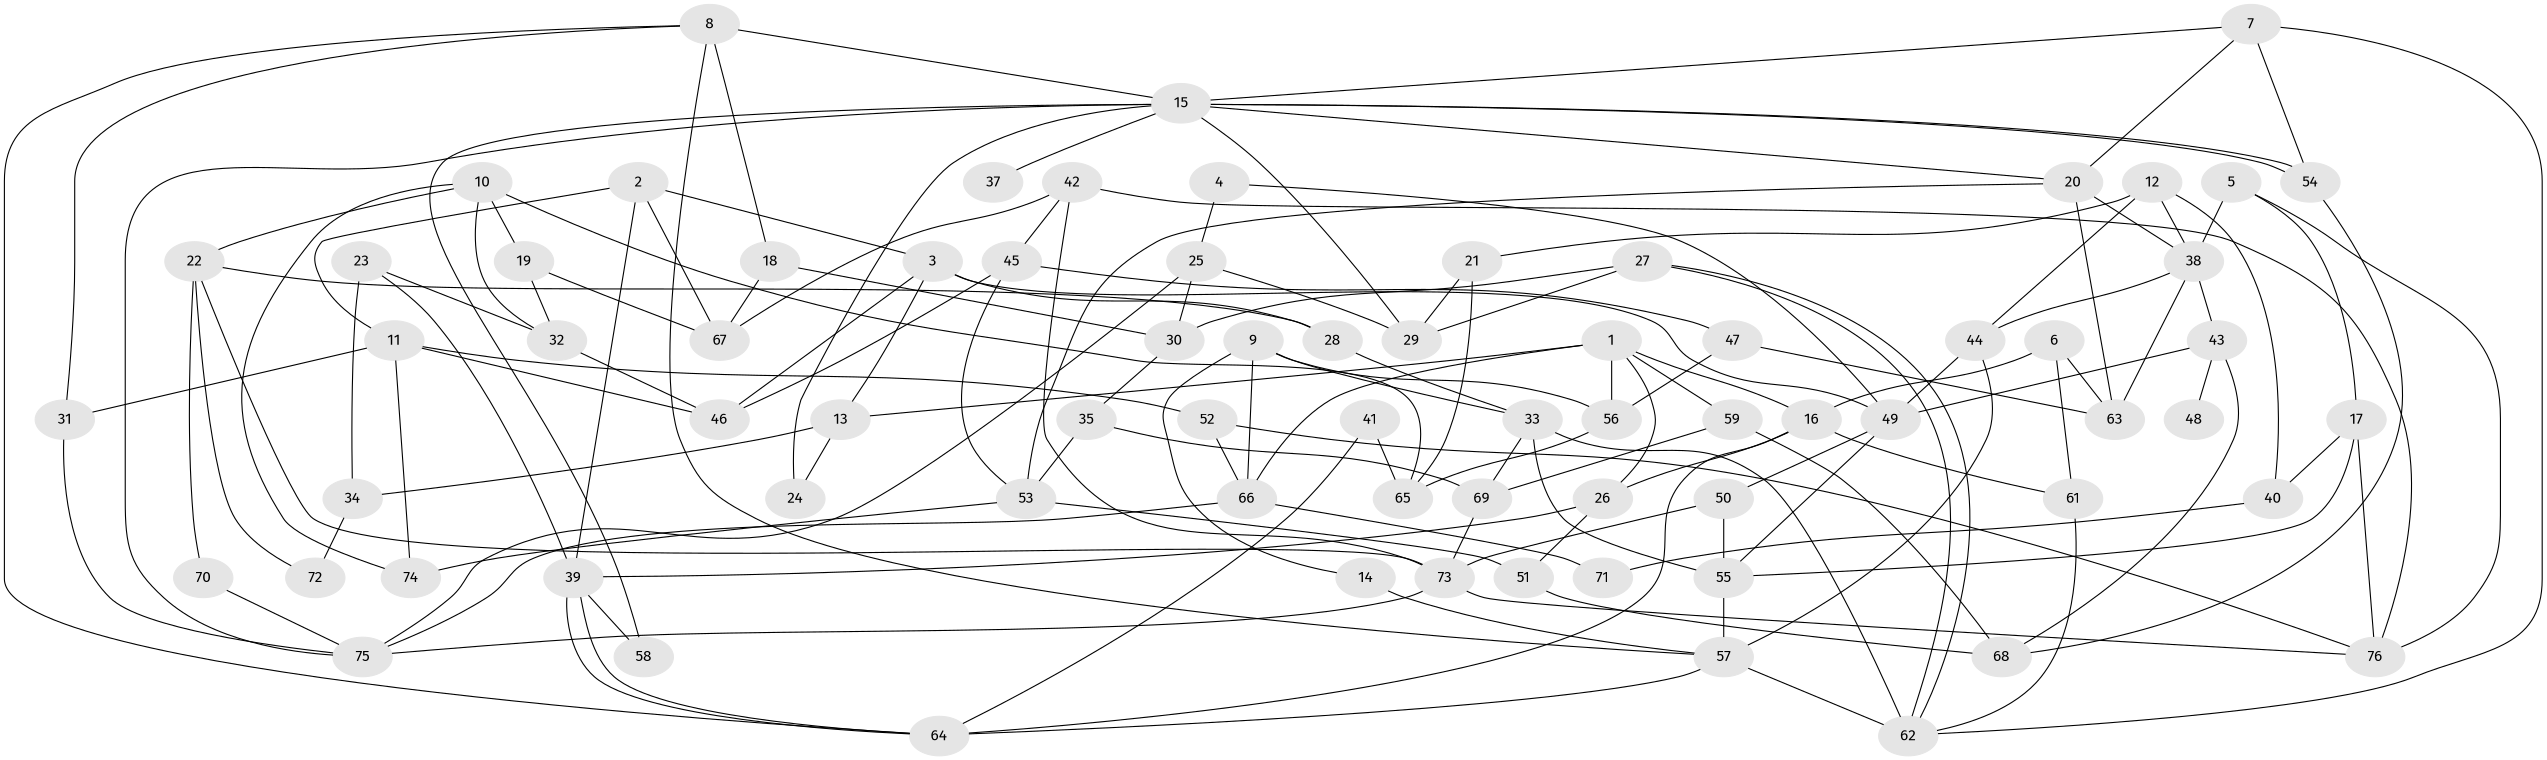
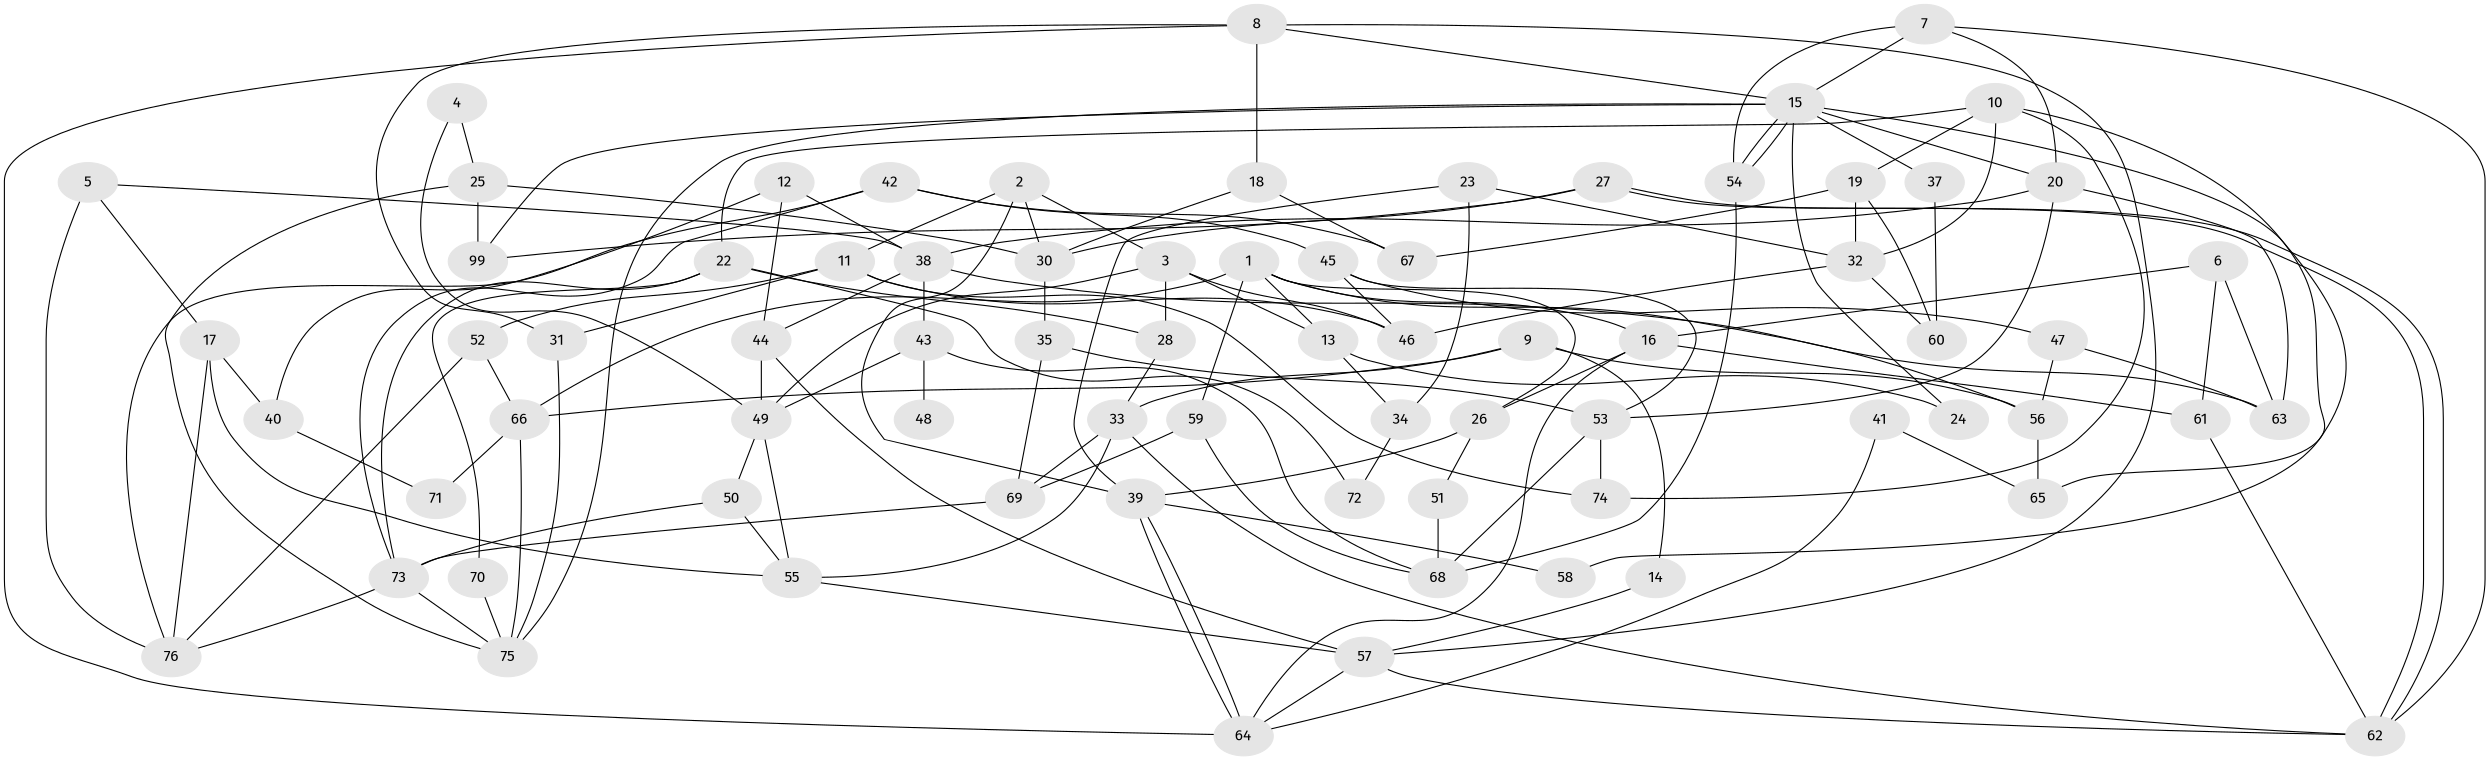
node "21": removed
edge "2" -- "67": now "2" -- "30"
node "29": label "29" -> "99"
node "60": added
edge "53" -- "51": now "53" -- "68"
